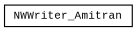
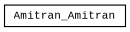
node "NWWriter_Amitran": label "NWWriter_Amitran" -> "Amitran_Amitran"
